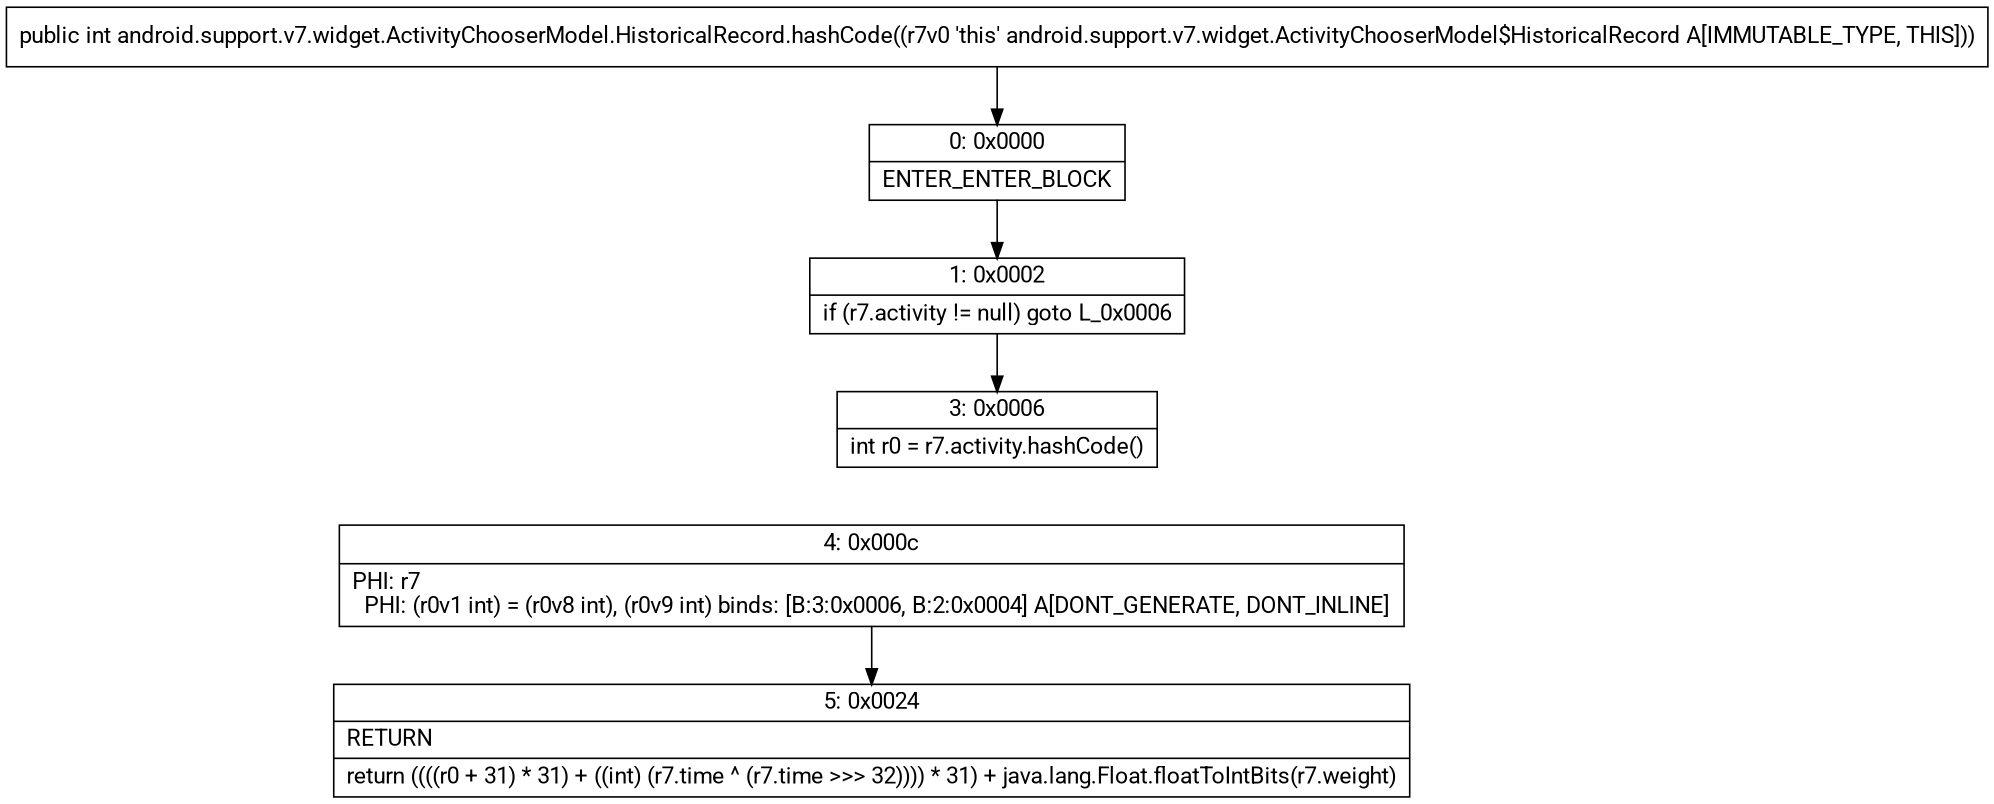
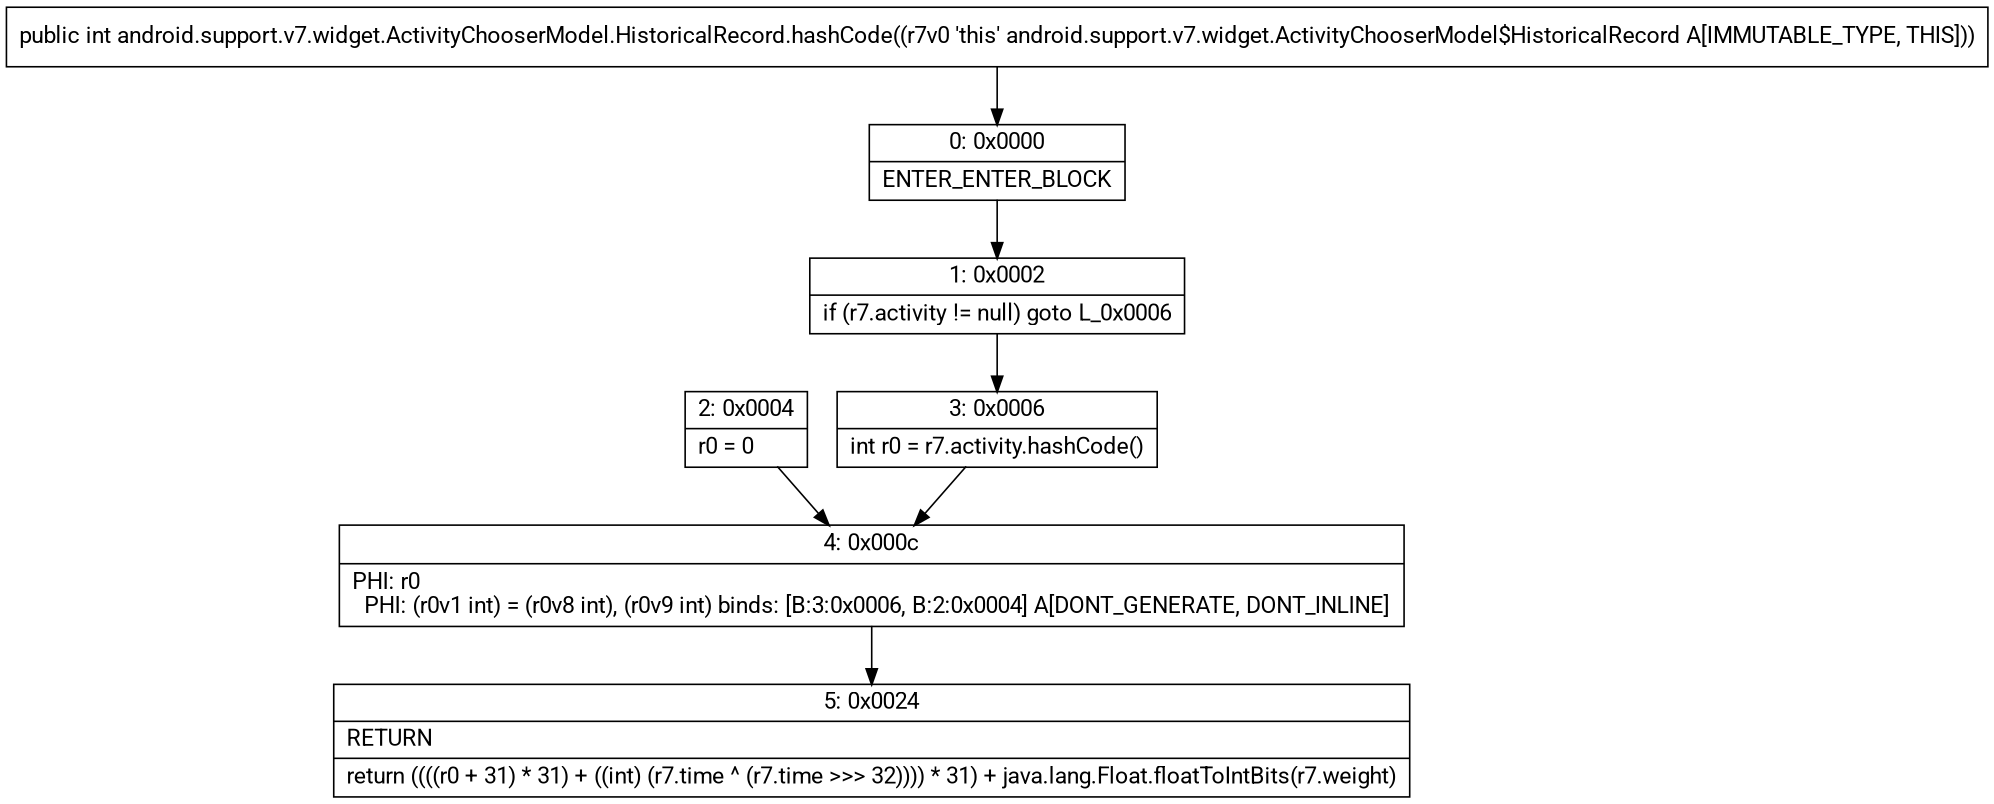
node "2: 0x0004": added
edge "3: 0x0006" -> "4: 0x000c": added
node "4: 0x000c": text "PHI: r7" -> "PHI: r0"
